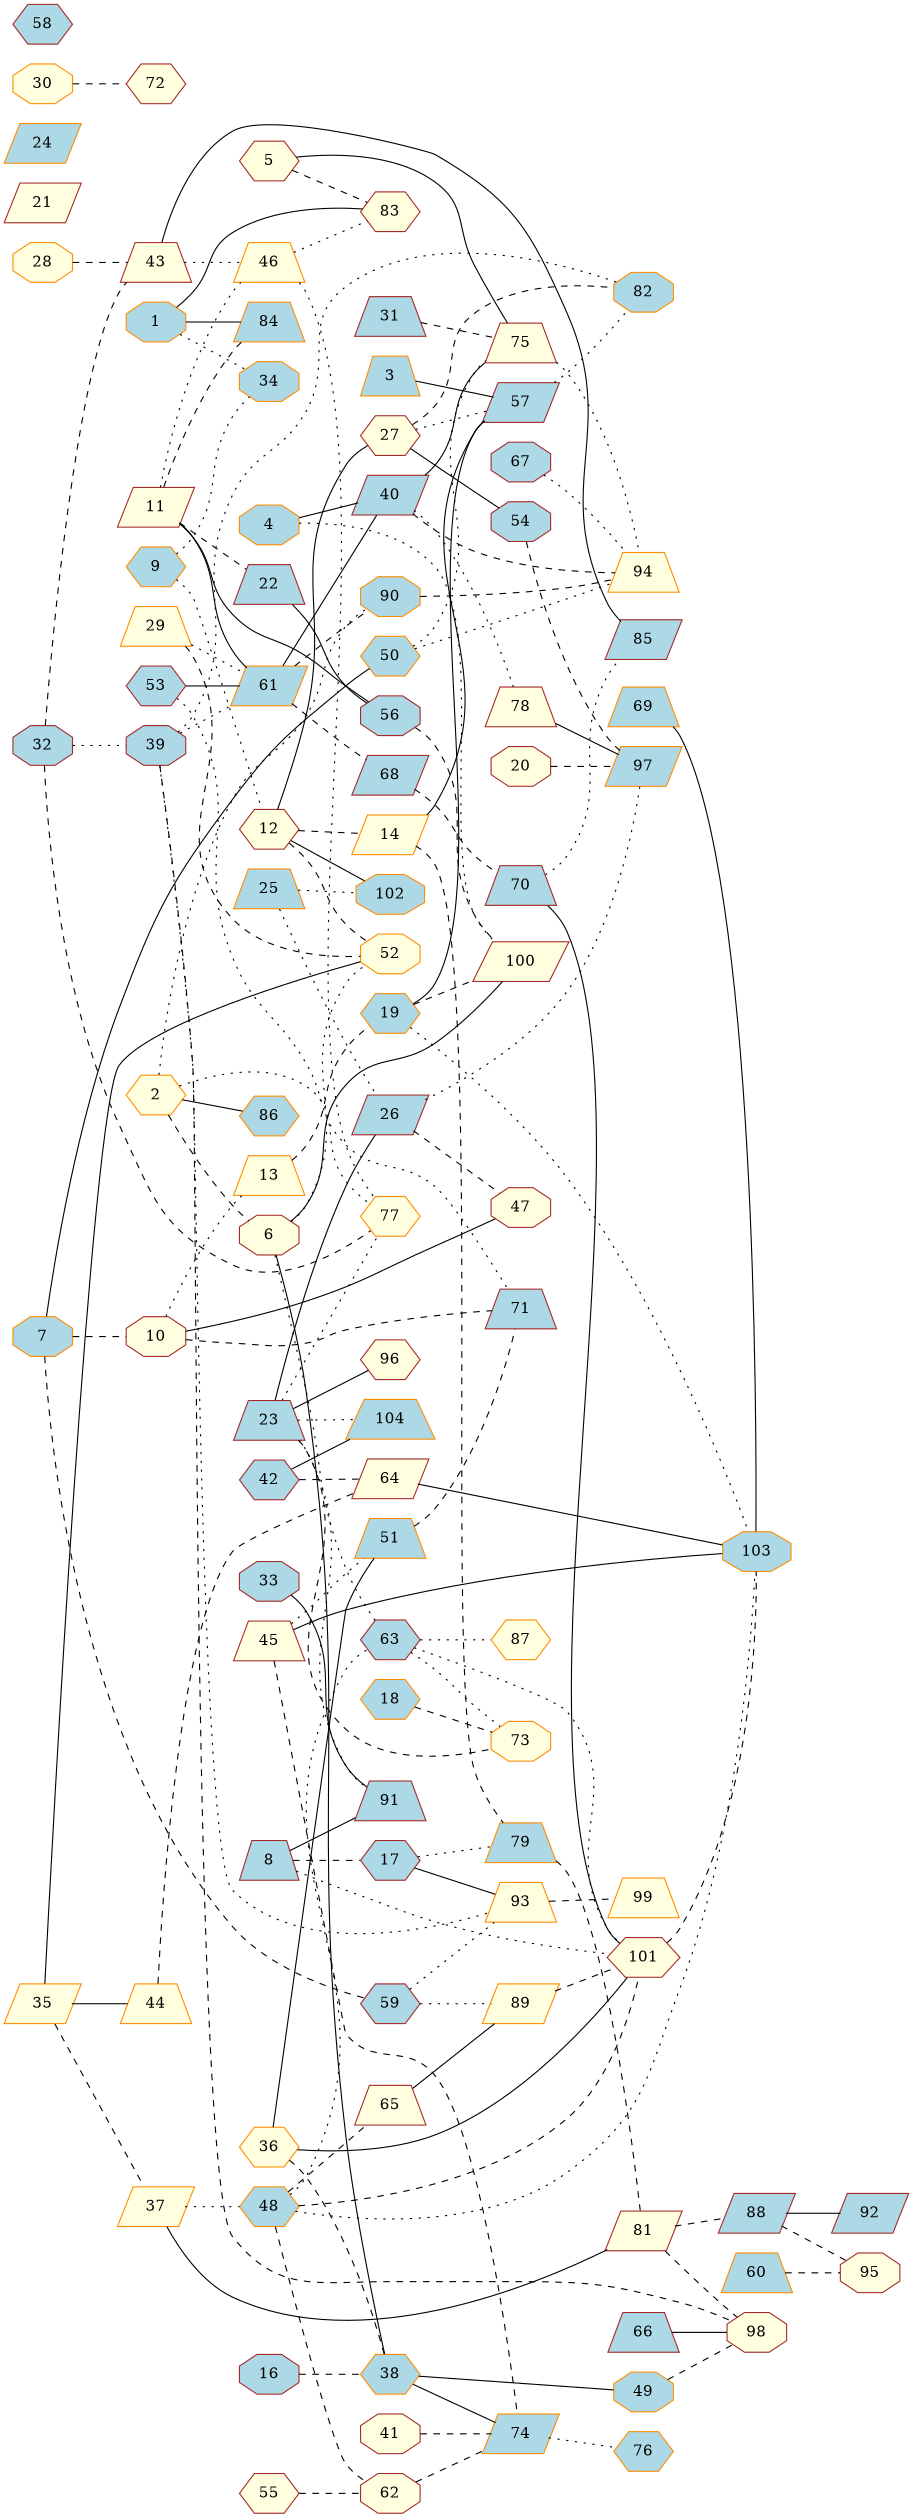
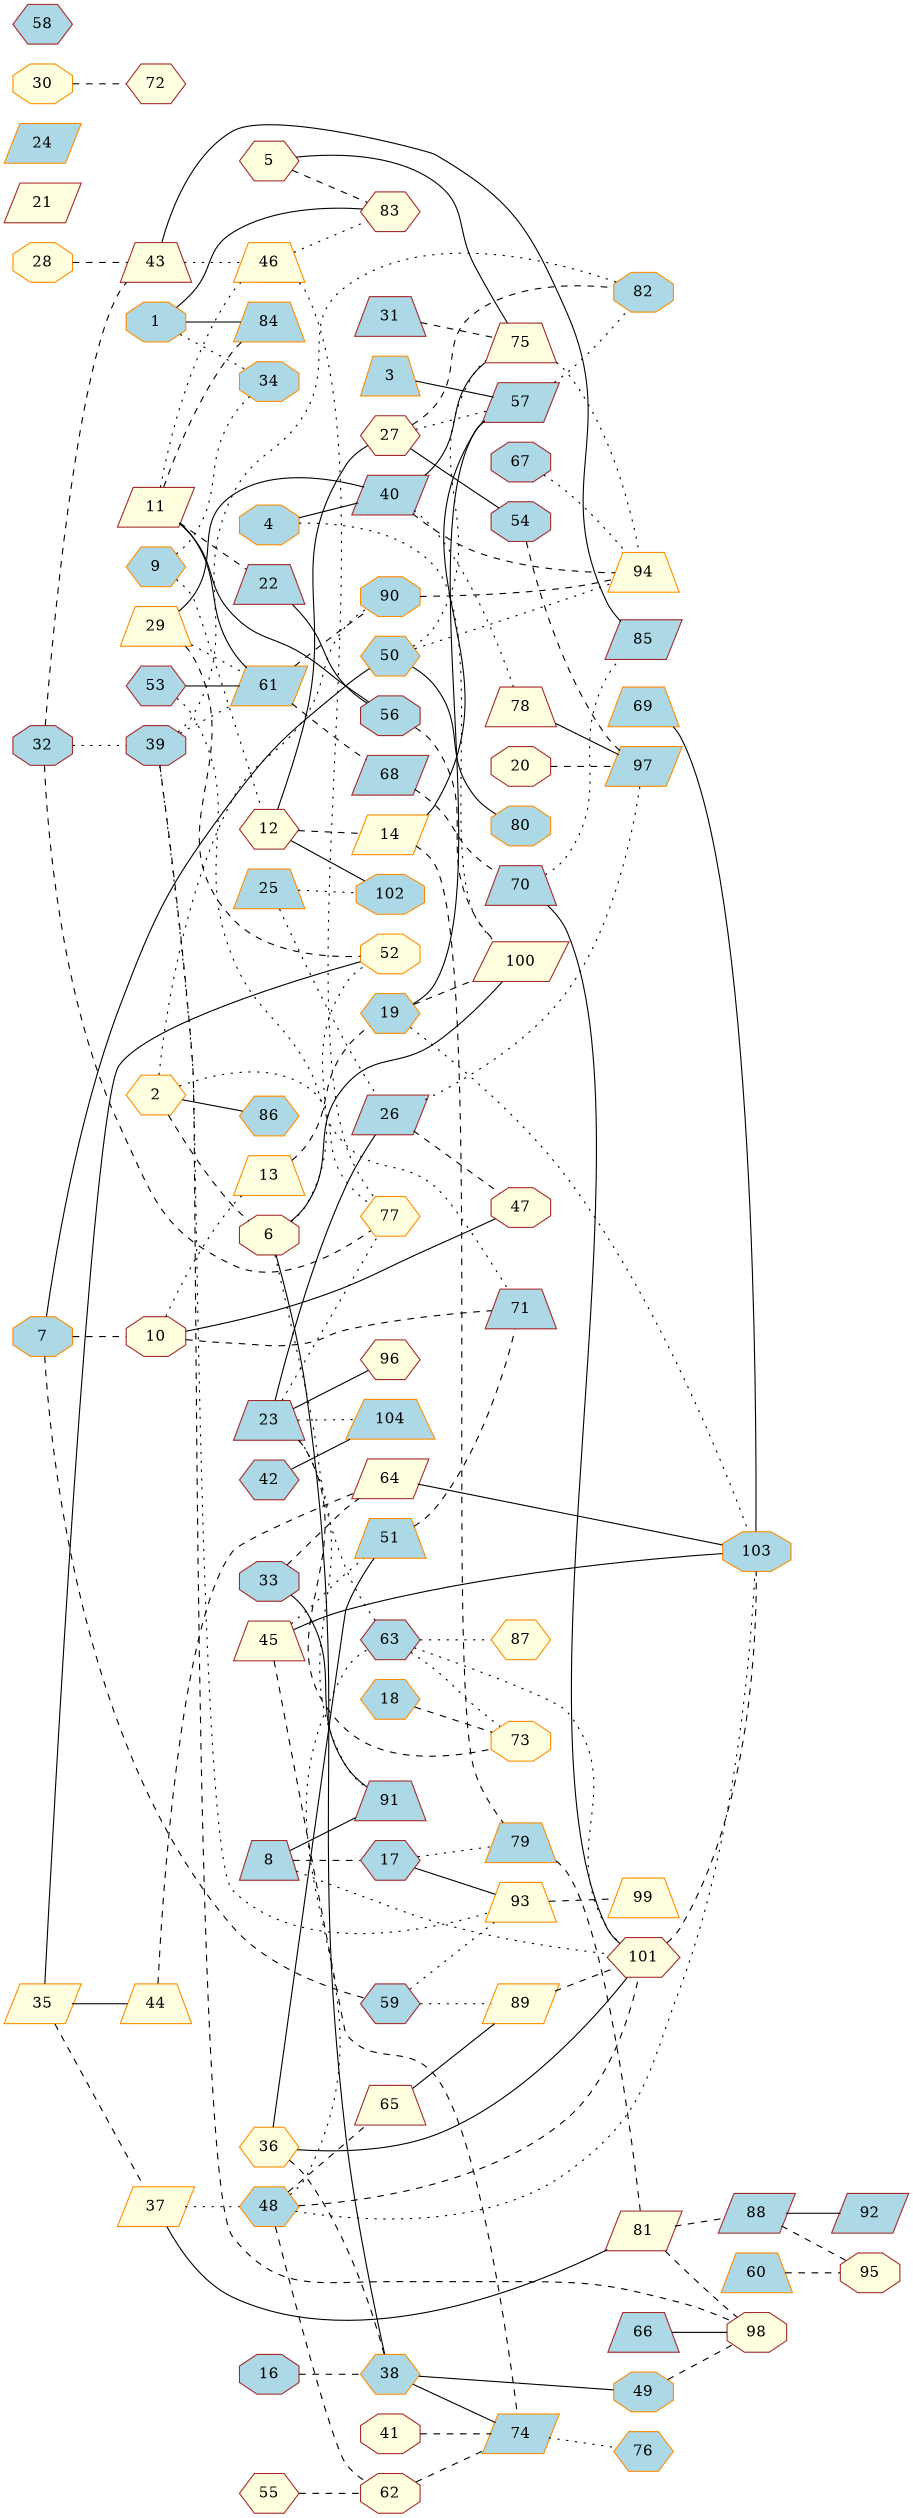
edge "40" -- "61": now "40" -- "29"
node "80": added
edge "12" -- "52": removed
edge "64" -- "42": now "64" -- "33"
